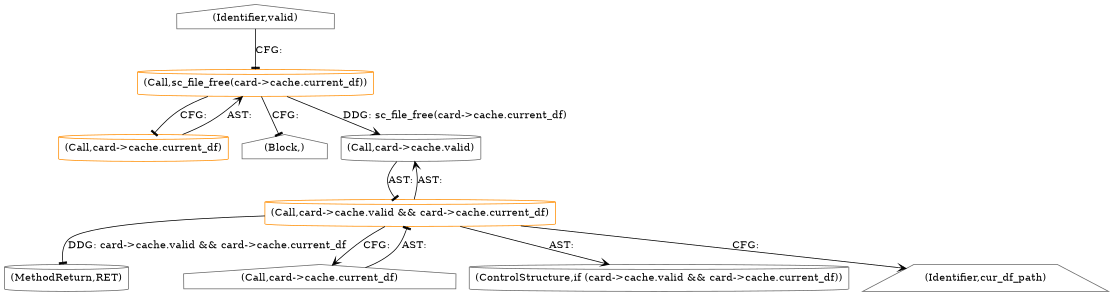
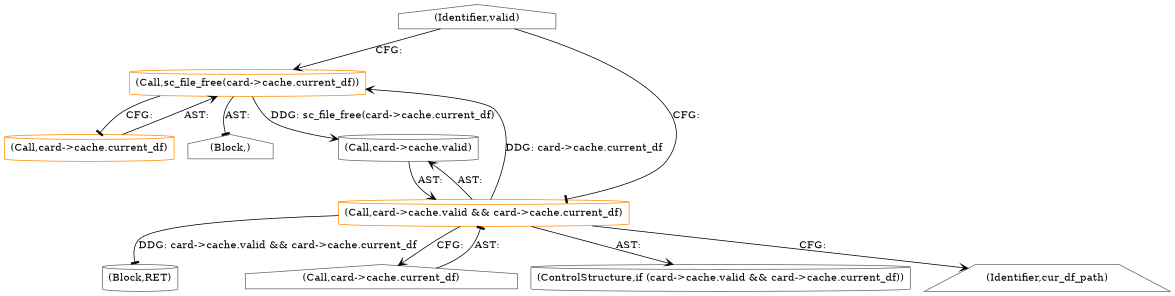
edge "(Identifier,valid)" -> "(Call,sc_file_free(card->cache.current_df))": arrowhead tee -> vee
edge "(Call,card->cache.valid && card->cache.current_df)" -> "(Call,sc_file_free(card->cache.current_df))": added, label "DDG: card->cache.current_df"
edge "(Identifier,valid)" -> "(Call,card->cache.valid && card->cache.current_df)": added, label "CFG:"
edge "(Call,sc_file_free(card->cache.current_df))" -> "(Block,)": label "CFG: " -> "AST: "
edge "(Call,card->cache.valid)" -> "(Call,card->cache.valid && card->cache.current_df)": arrowhead tee -> vee
node "(MethodReturn,RET)": label "(MethodReturn,RET)" -> "(Block,RET)"
